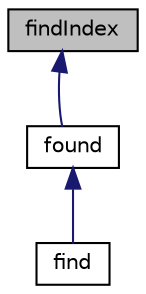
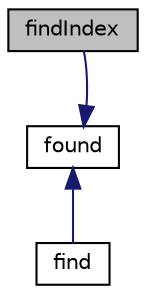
edge "found" -> "findIndex": reversed
